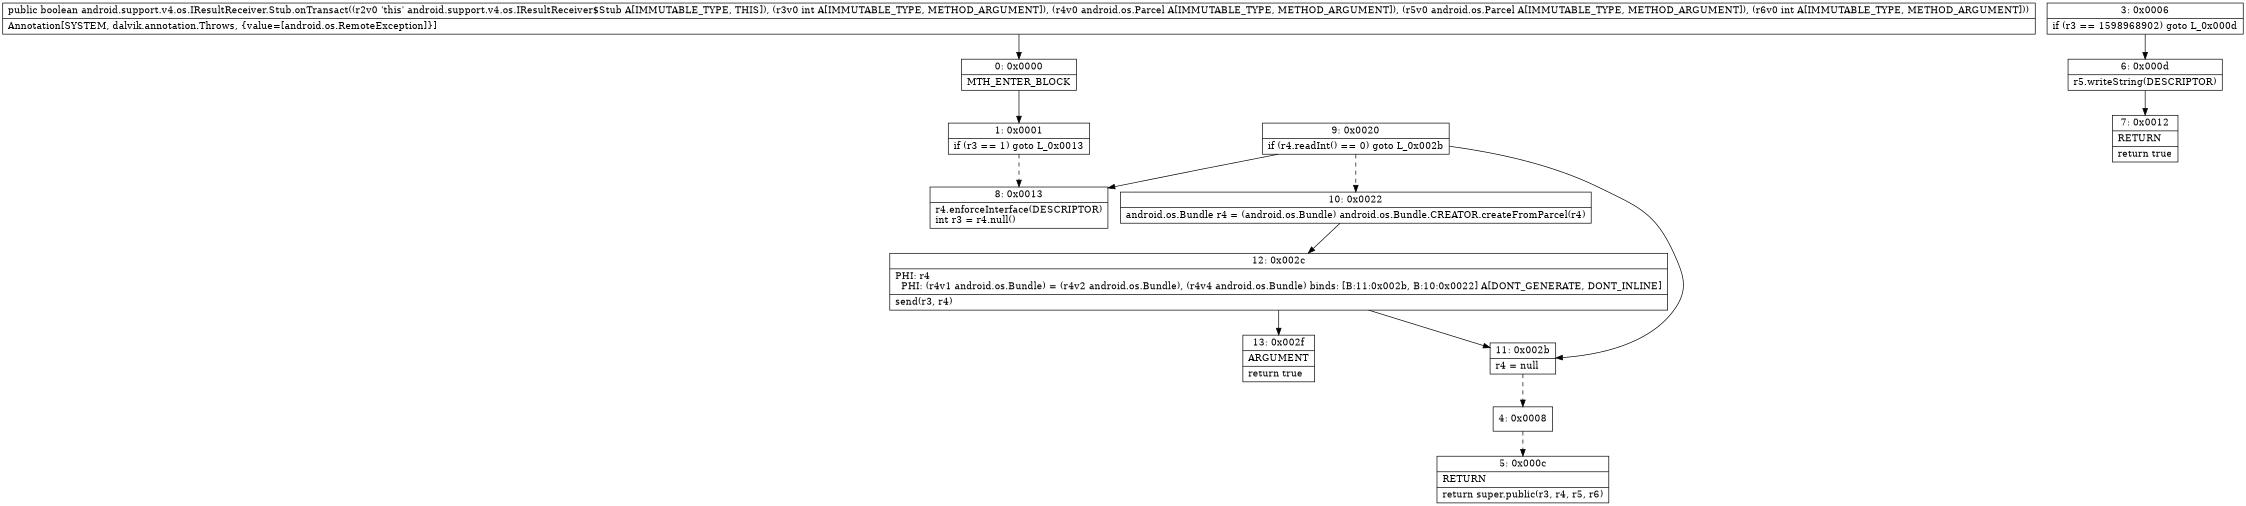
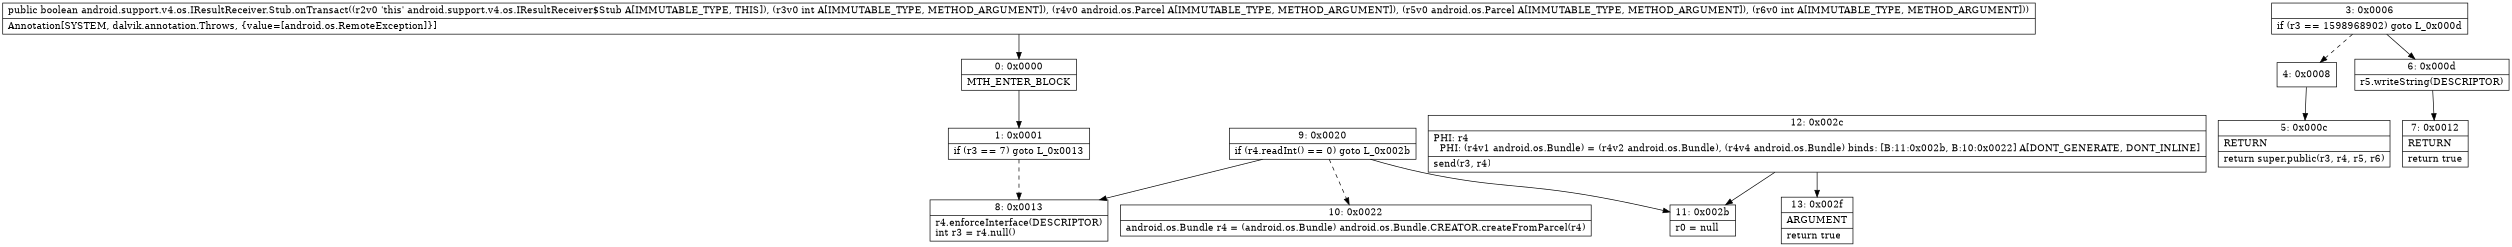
node "1: 0x0001": text "if (r3 == 1) goto L_0x0013" -> "if (r3 == 7) goto L_0x0013"
edge "10: 0x0022" -> "12: 0x002c": removed
node "11: 0x002b": text "r4 = null" -> "r0 = null"
edge "11: 0x002b" -> "4: 0x0008": now "3: 0x0006" -> "4: 0x0008"
edge "4: 0x0008" -> "5: 0x000c": style dashed -> solid
